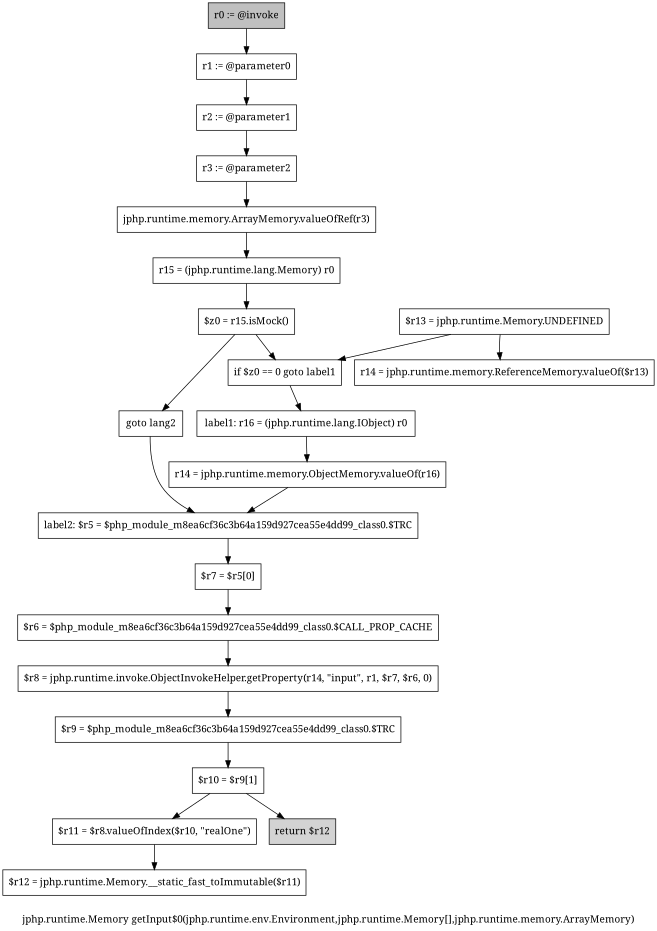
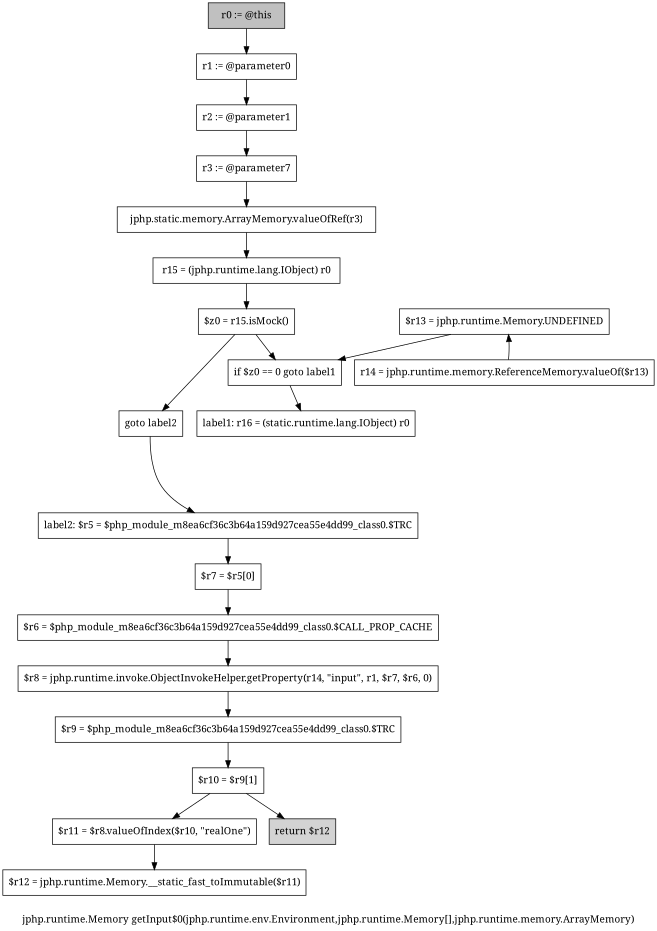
node "r0 := @invoke": label "r0 := @invoke" -> "r0 := @this"
node "r3 := @parameter2": label "r3 := @parameter2" -> "r3 := @parameter7"
node "jphp.runtime.memory.ArrayMemory.valueOfRef(r3)": label "jphp.runtime.memory.ArrayMemory.valueOfRef(r3)" -> "jphp.static.memory.ArrayMemory.valueOfRef(r3)"
node "r15 = (jphp.runtime.lang.Memory) r0": label "r15 = (jphp.runtime.lang.Memory) r0" -> "r15 = (jphp.runtime.lang.IObject) r0"
edge "$r13 = jphp.runtime.Memory.UNDEFINED" -> "r14 = jphp.runtime.memory.ReferenceMemory.valueOf($r13)": reversed
node "goto lang2": label "goto lang2" -> "goto label2"
node "label1: r16 = (jphp.runtime.lang.IObject) r0": label "label1: r16 = (jphp.runtime.lang.IObject) r0" -> "label1: r16 = (static.runtime.lang.IObject) r0"
node "r14 = jphp.runtime.memory.ObjectMemory.valueOf(r16)": removed
